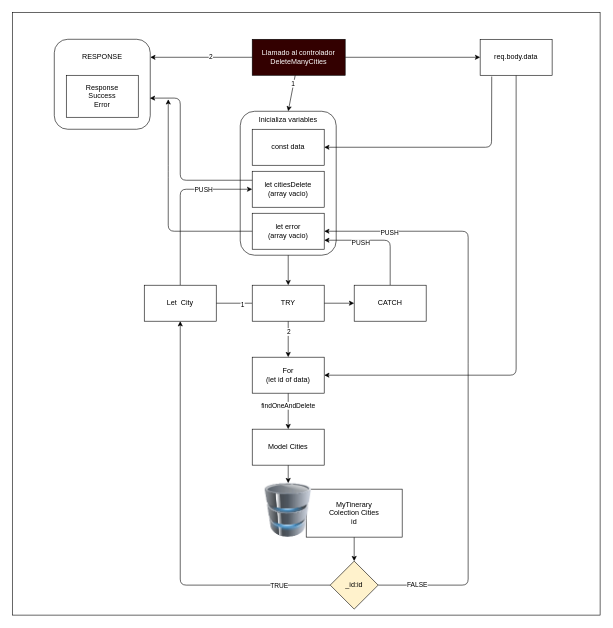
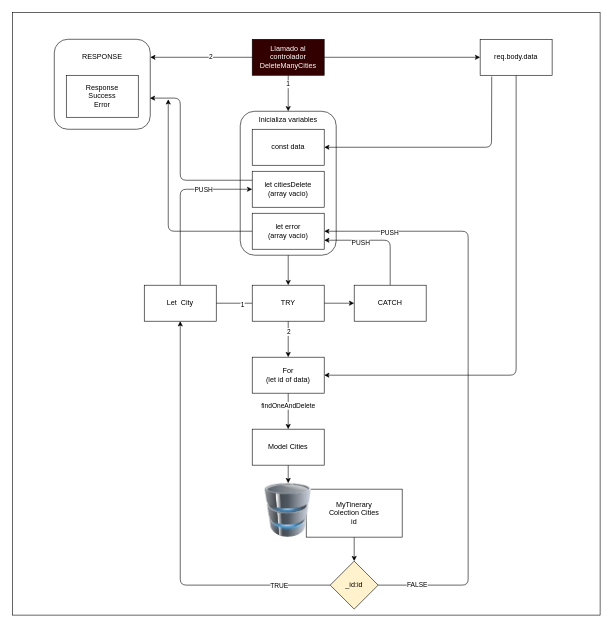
node "Llamado al controlador DeleteManyCities": size 93x36 -> 72x36
